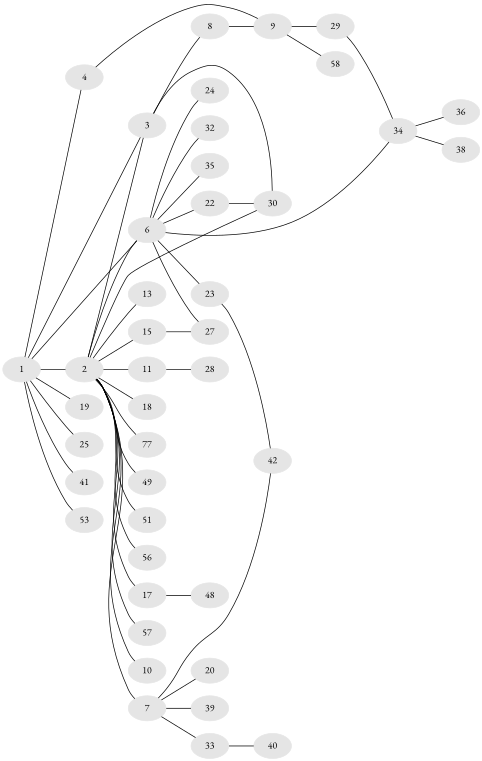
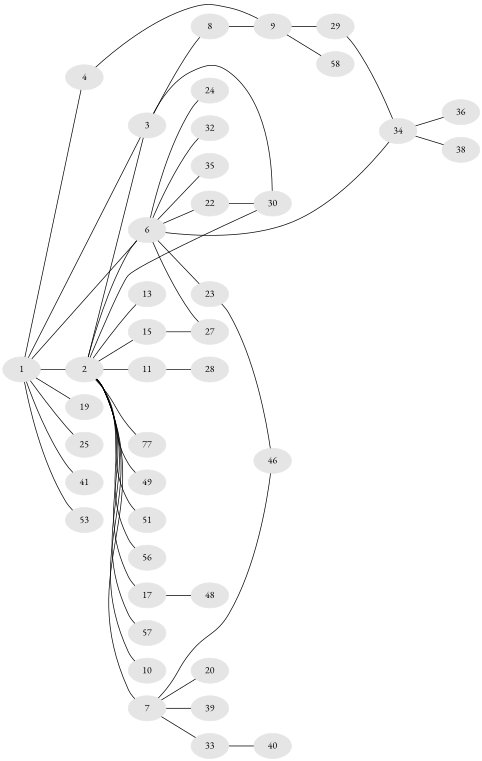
node "18": removed
node "42": label "42" -> "46"
